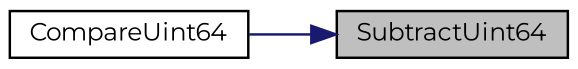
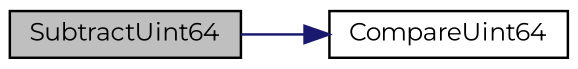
edge "CompareUint64" -> "SubtractUint64": reversed
